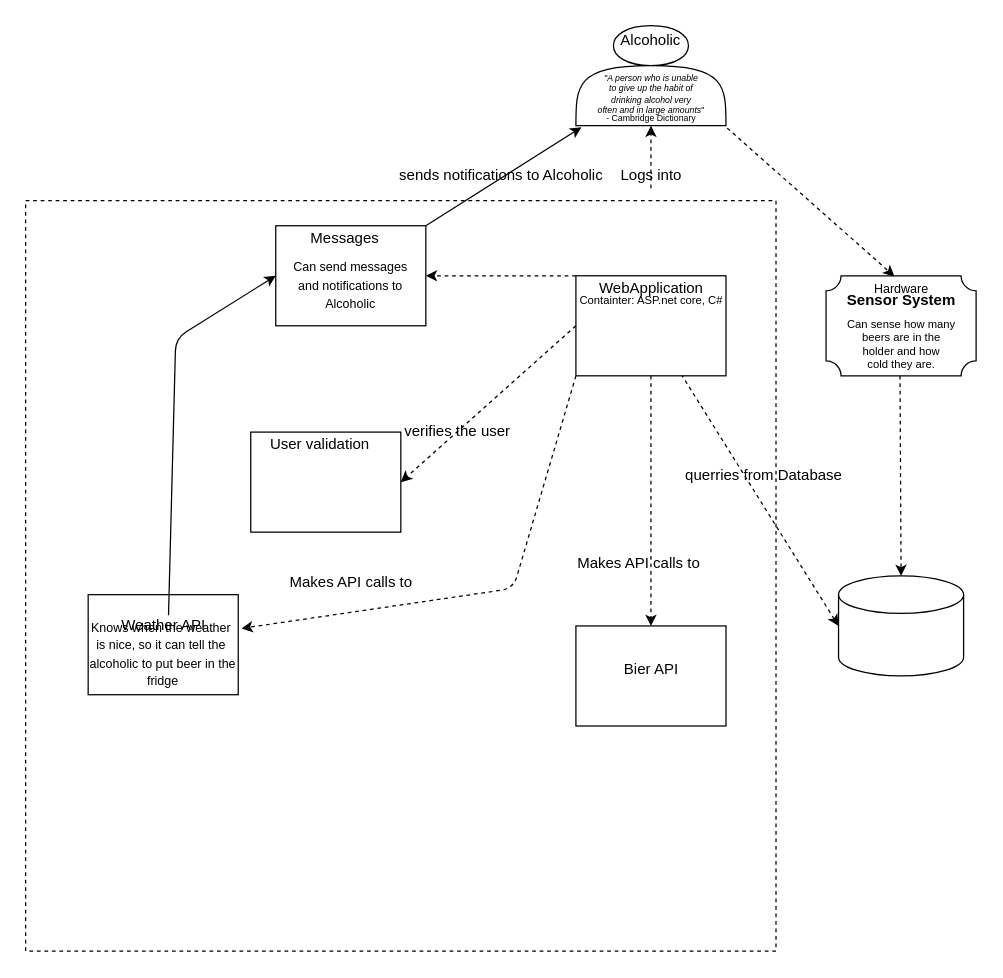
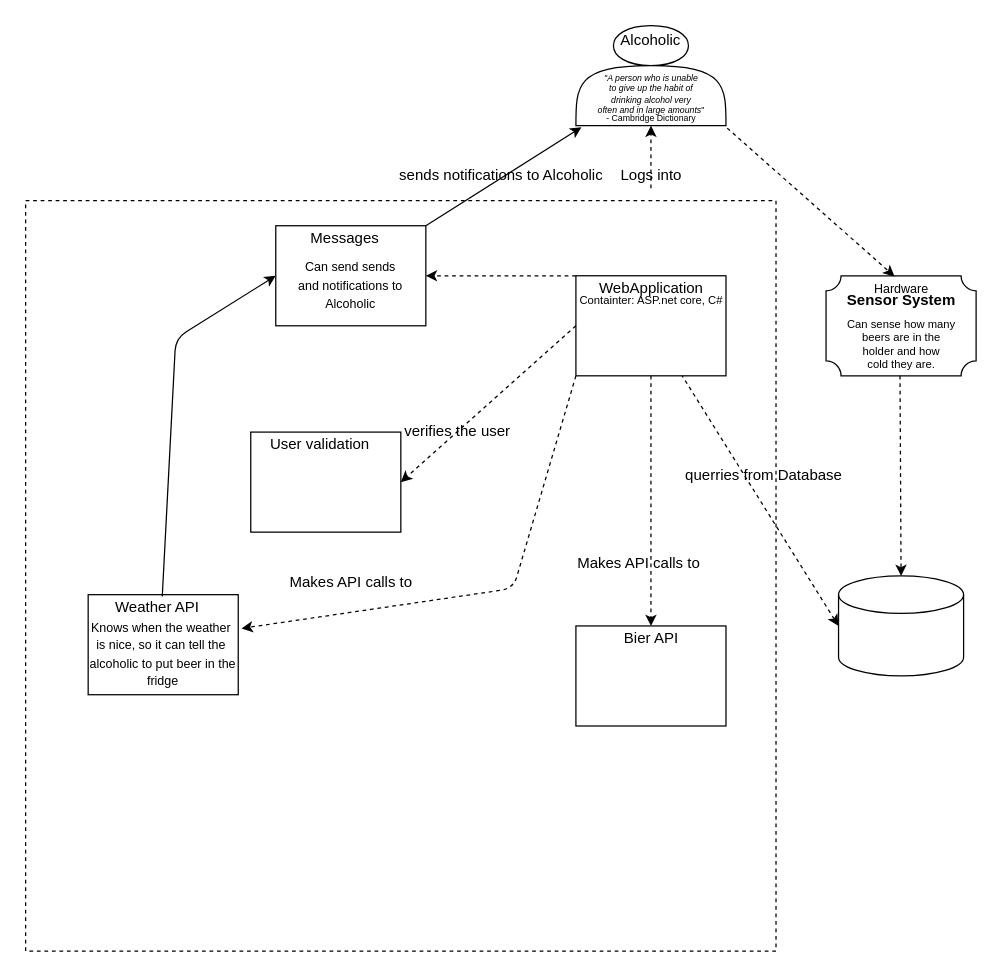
node "Can send messages and notifications to Alcoholic": label "Can send messages and notifications to Alcoholic" -> "Can send sends and notifications to Alcoholic"
node "Weather API": moved (163, 626) -> (157, 607)
node "Bier API": moved (651, 669) -> (651, 638)
